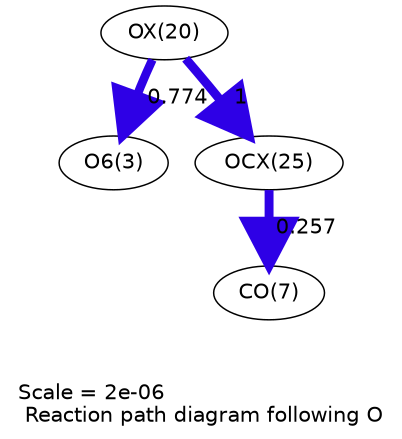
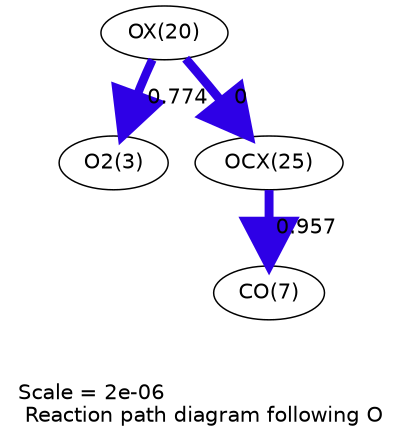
edge "OX(20)" -> "OCX(25)": label " 1" -> " 0"
node "O6(3)": label "O6(3)" -> "O2(3)"
edge "OCX(25)" -> "CO(7)": label " 0.257" -> " 0.957"
